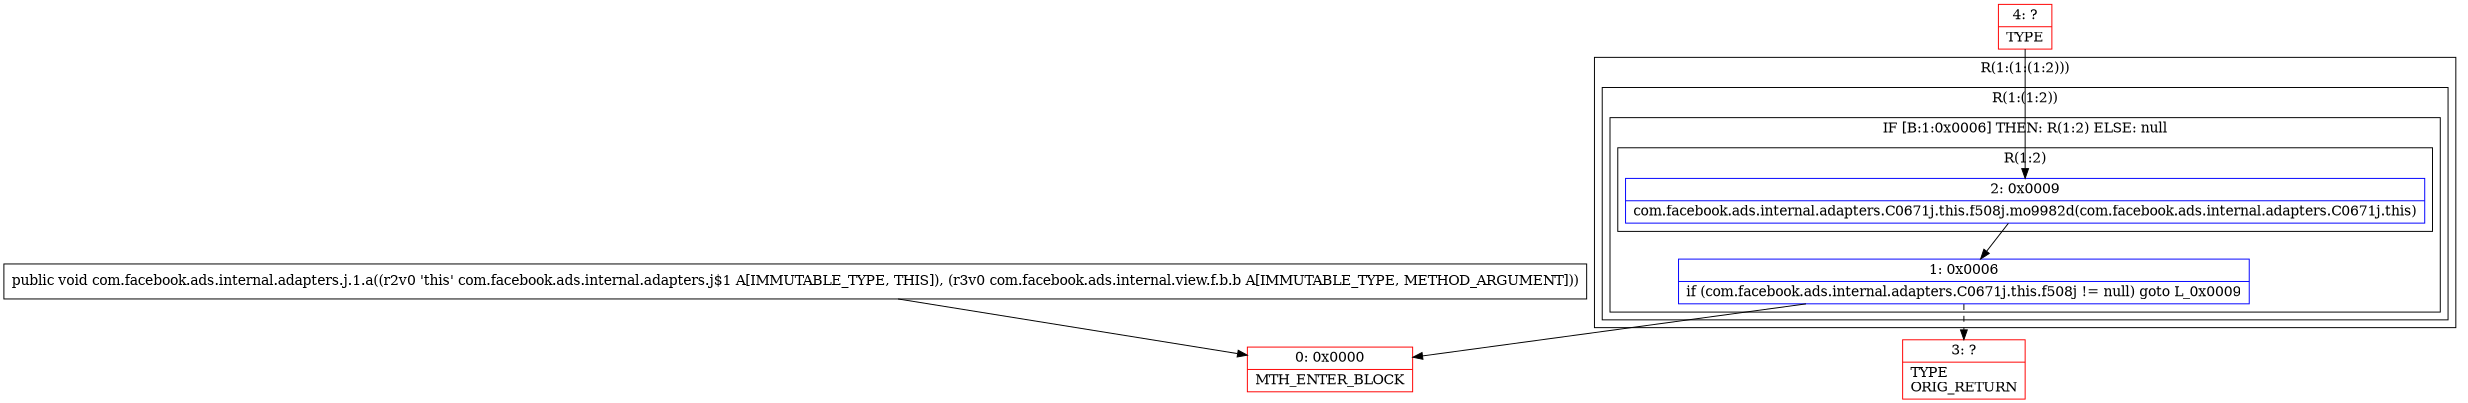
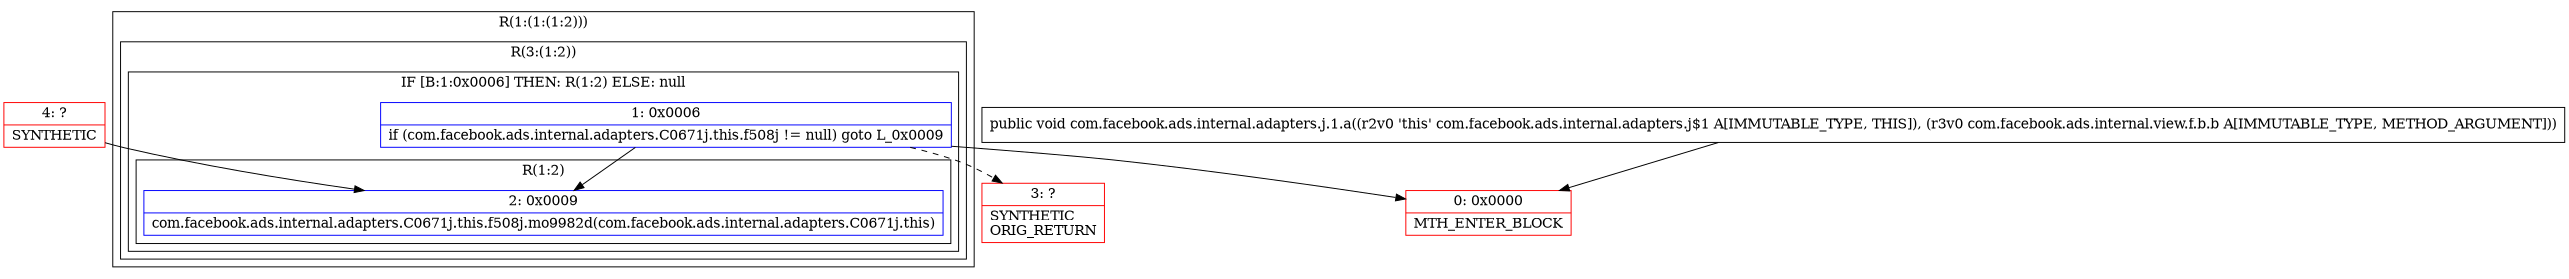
node "4: ?": text "TYPE" -> "SYNTHETIC"
cluster "R(1:(1:2))": label "R(1:(1:2))" -> "R(3:(1:2))"
edge "2: 0x0009" -> "1: 0x0006": reversed
node "3: ?": text "TYPE" -> "SYNTHETIC"
